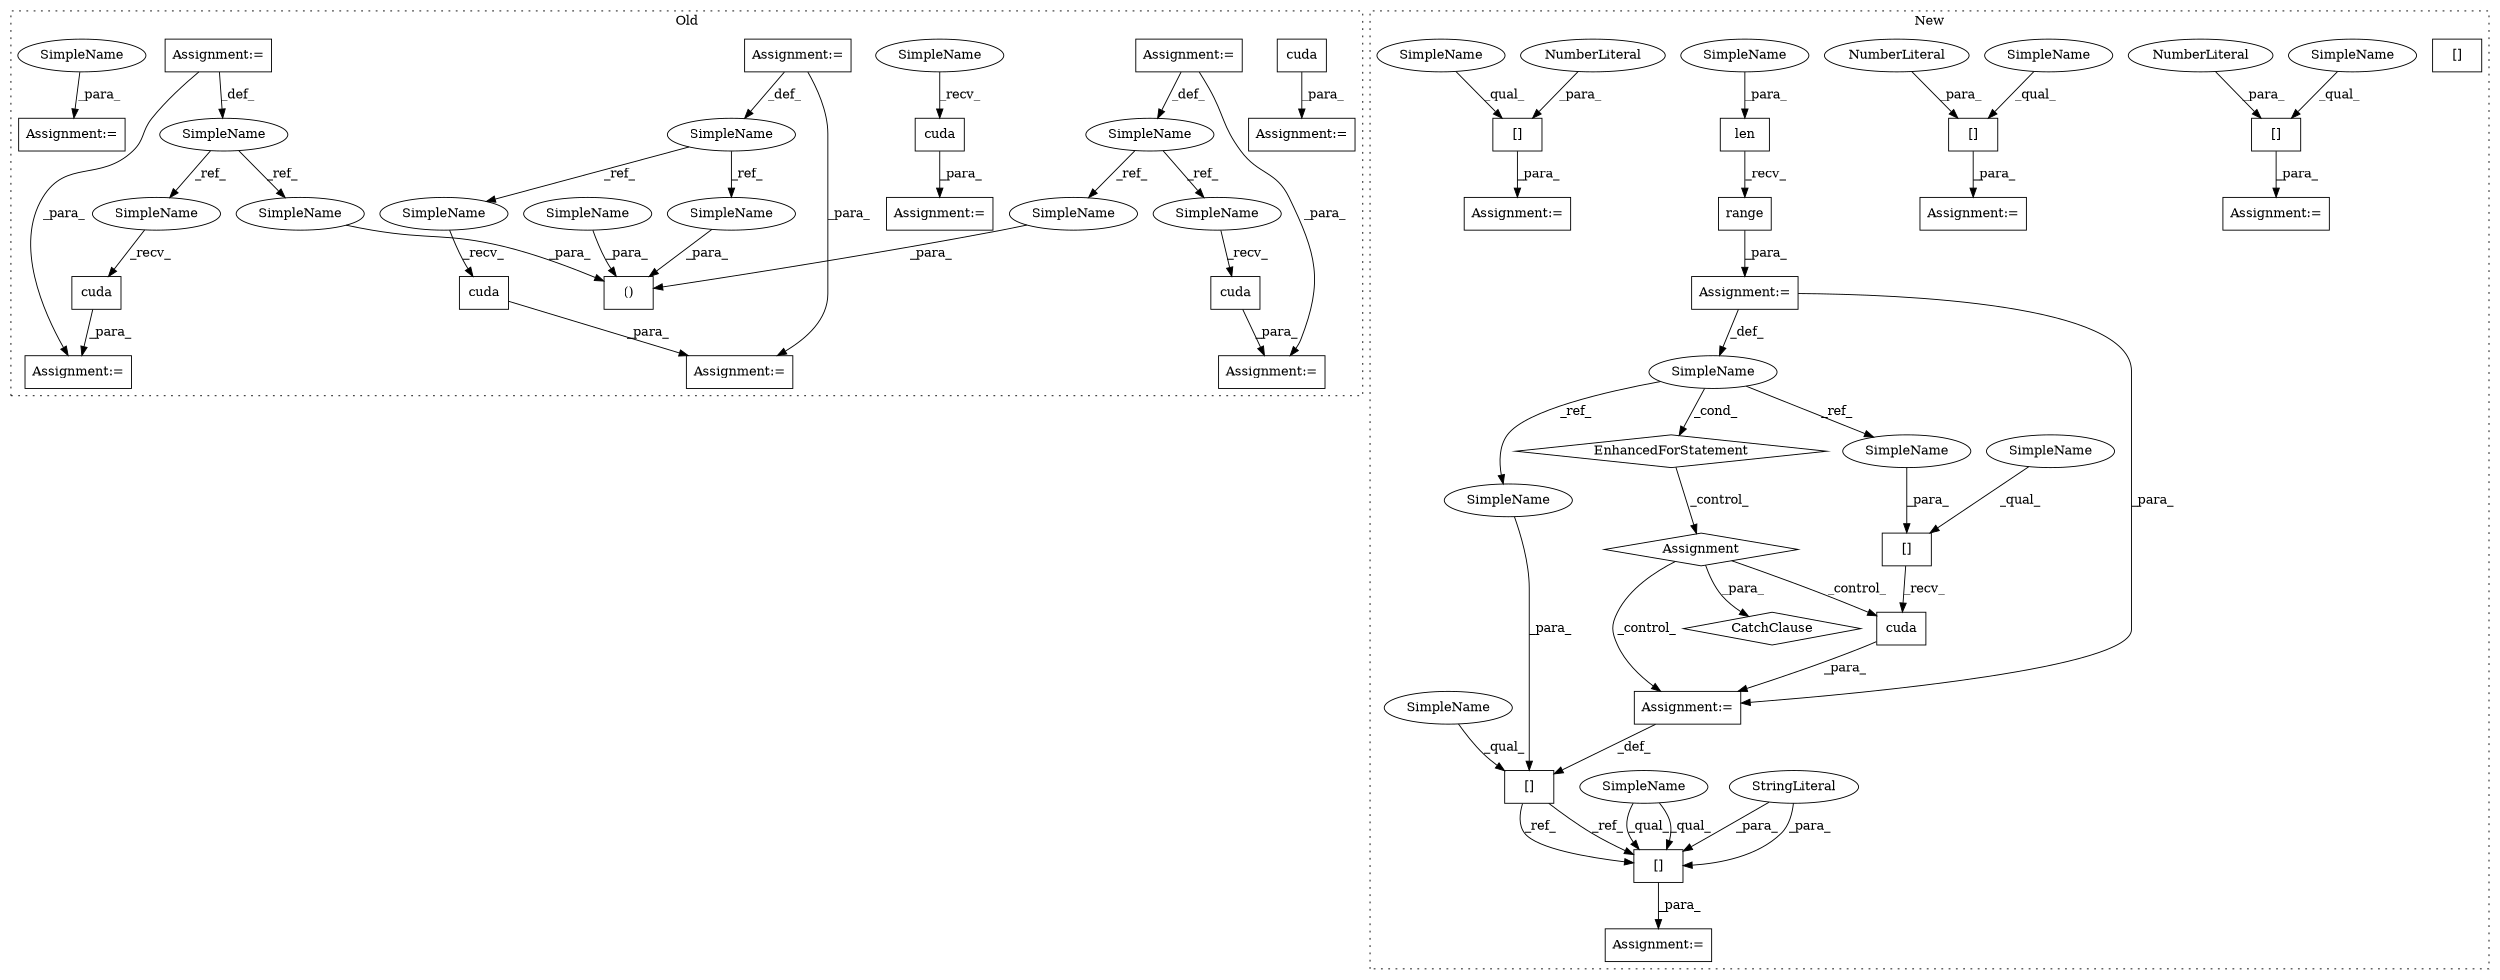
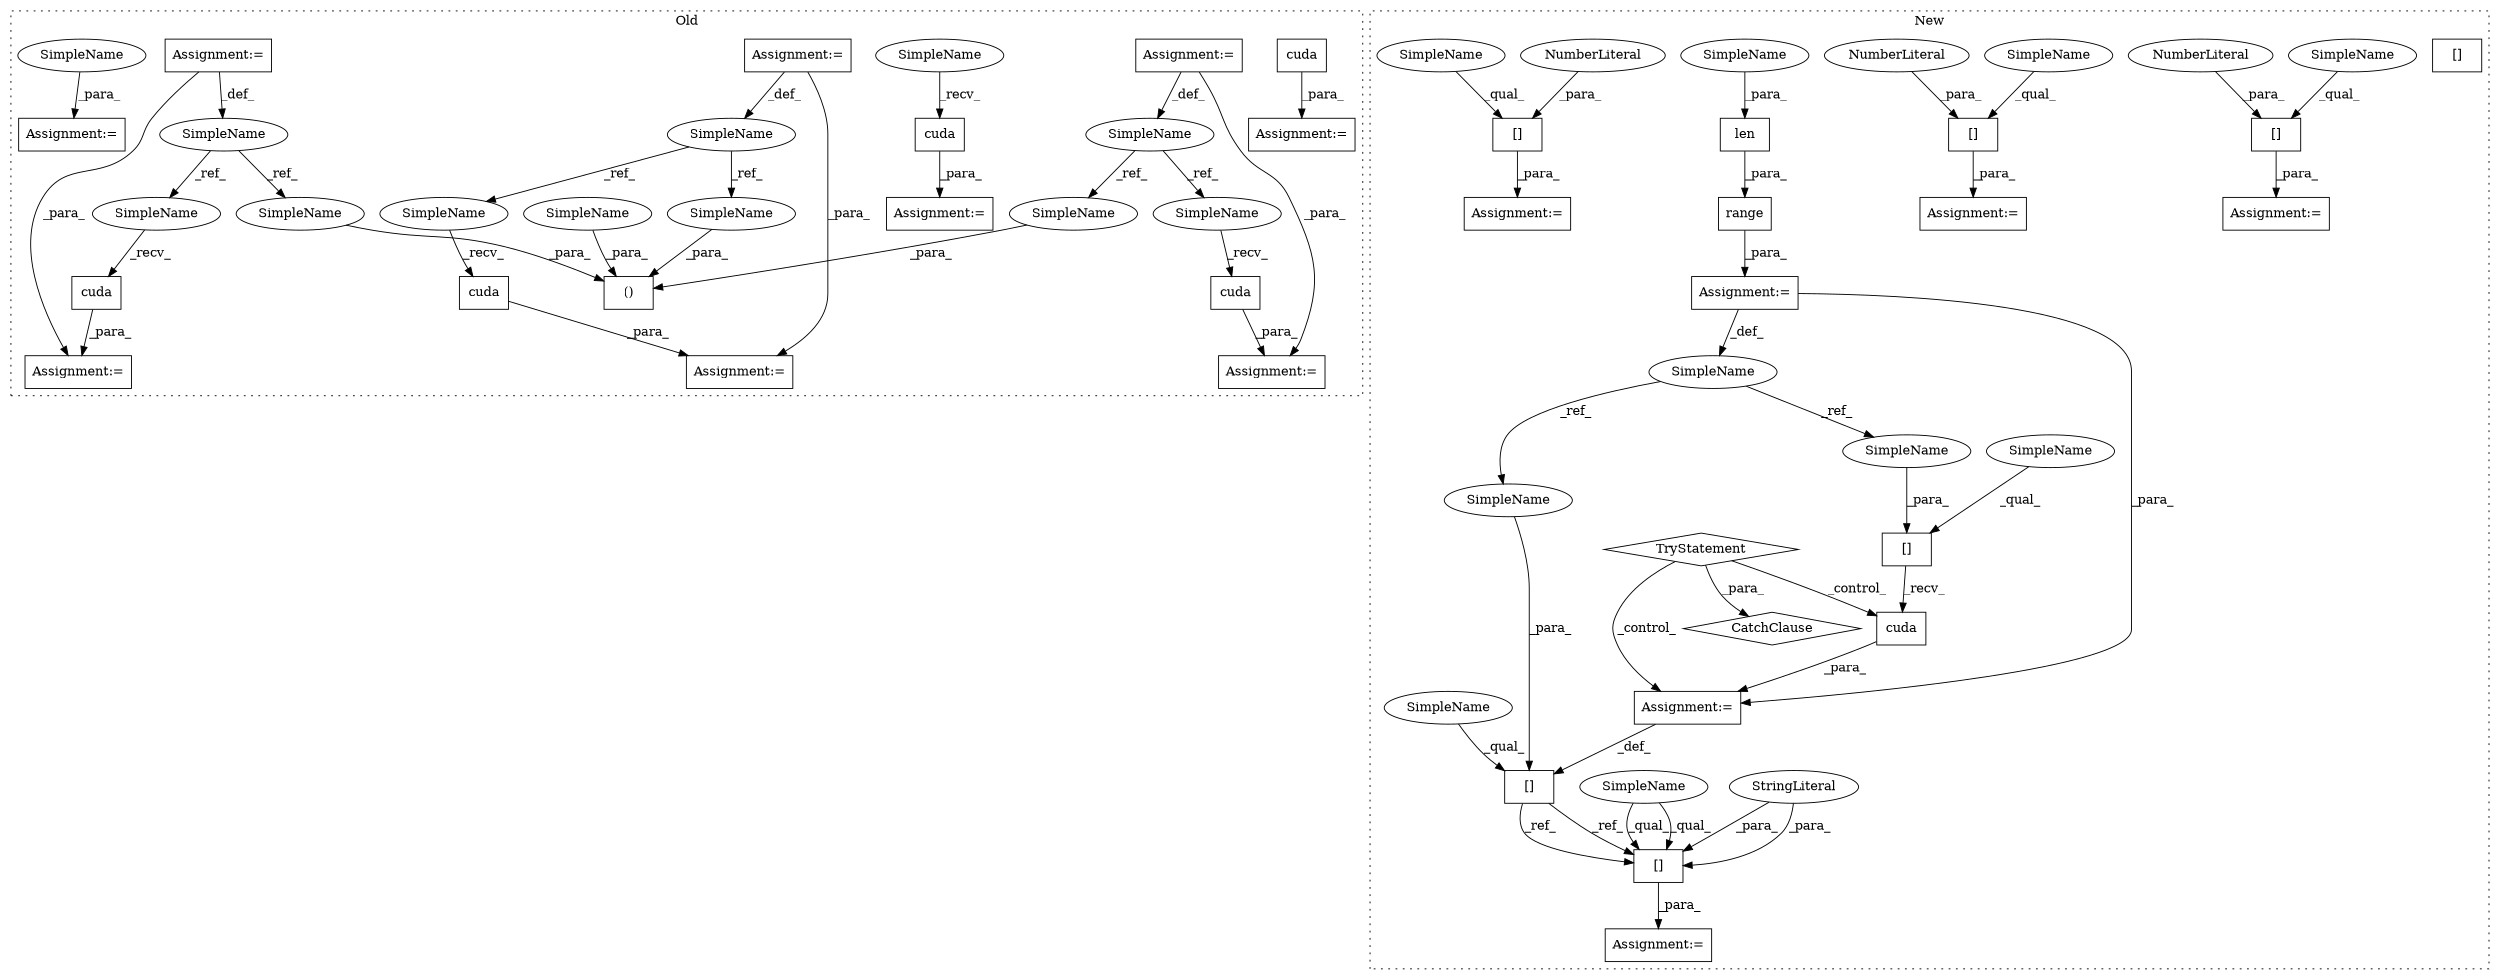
edge "len" -> "range": label "_recv_" -> "_para_"
node "EnhancedForStatement": removed
node "Assignment": label "Assignment" -> "TryStatement"
